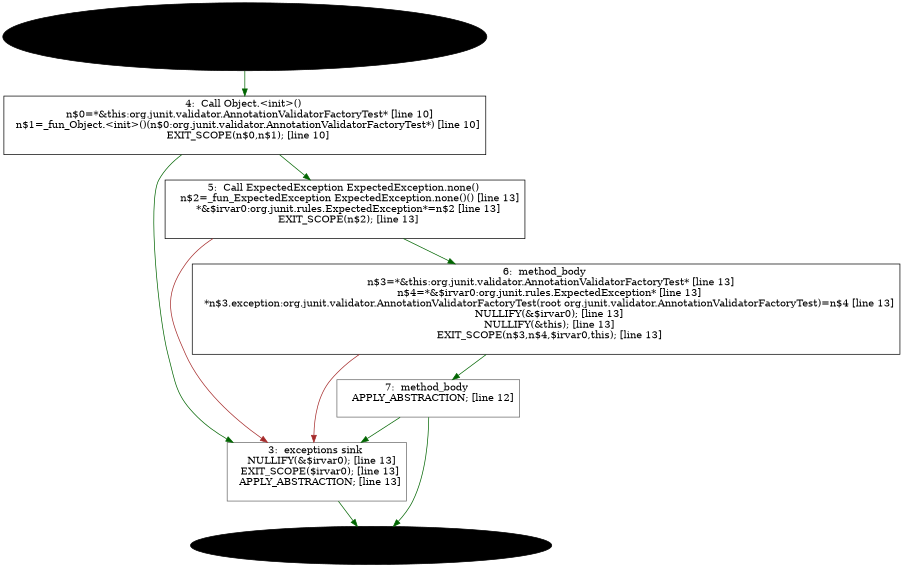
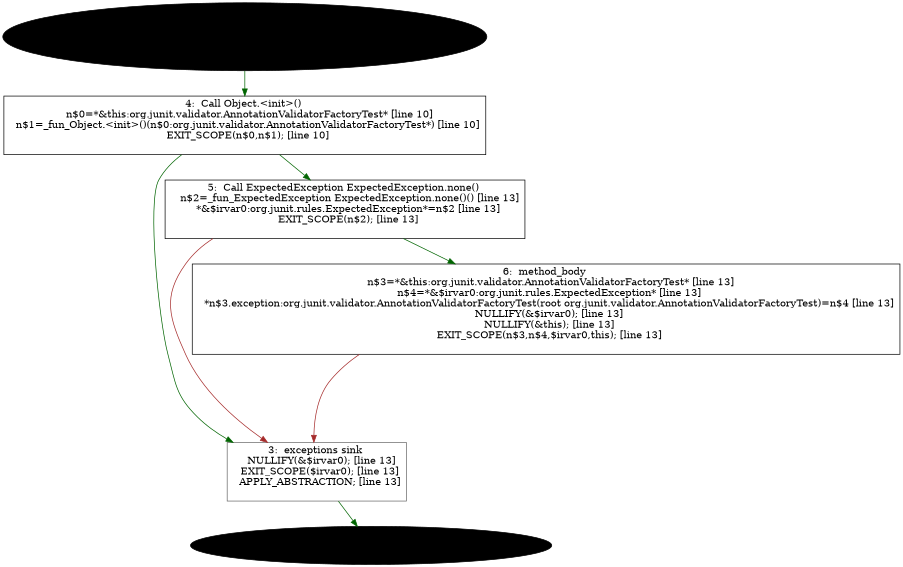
node "7:  method_body APPLY_ABSTRACTION; [line 12]": removed
